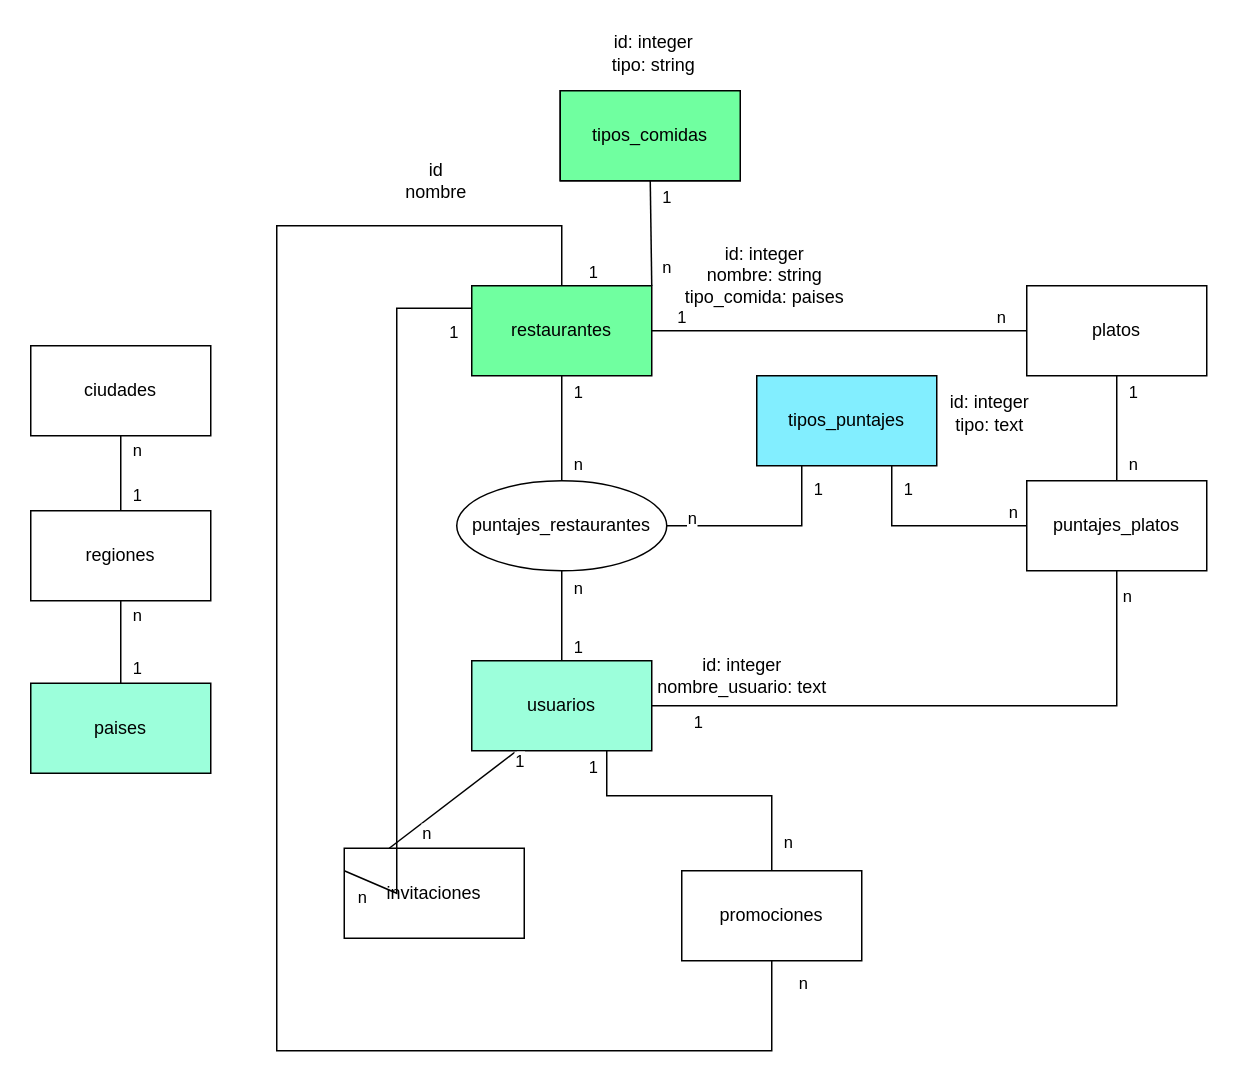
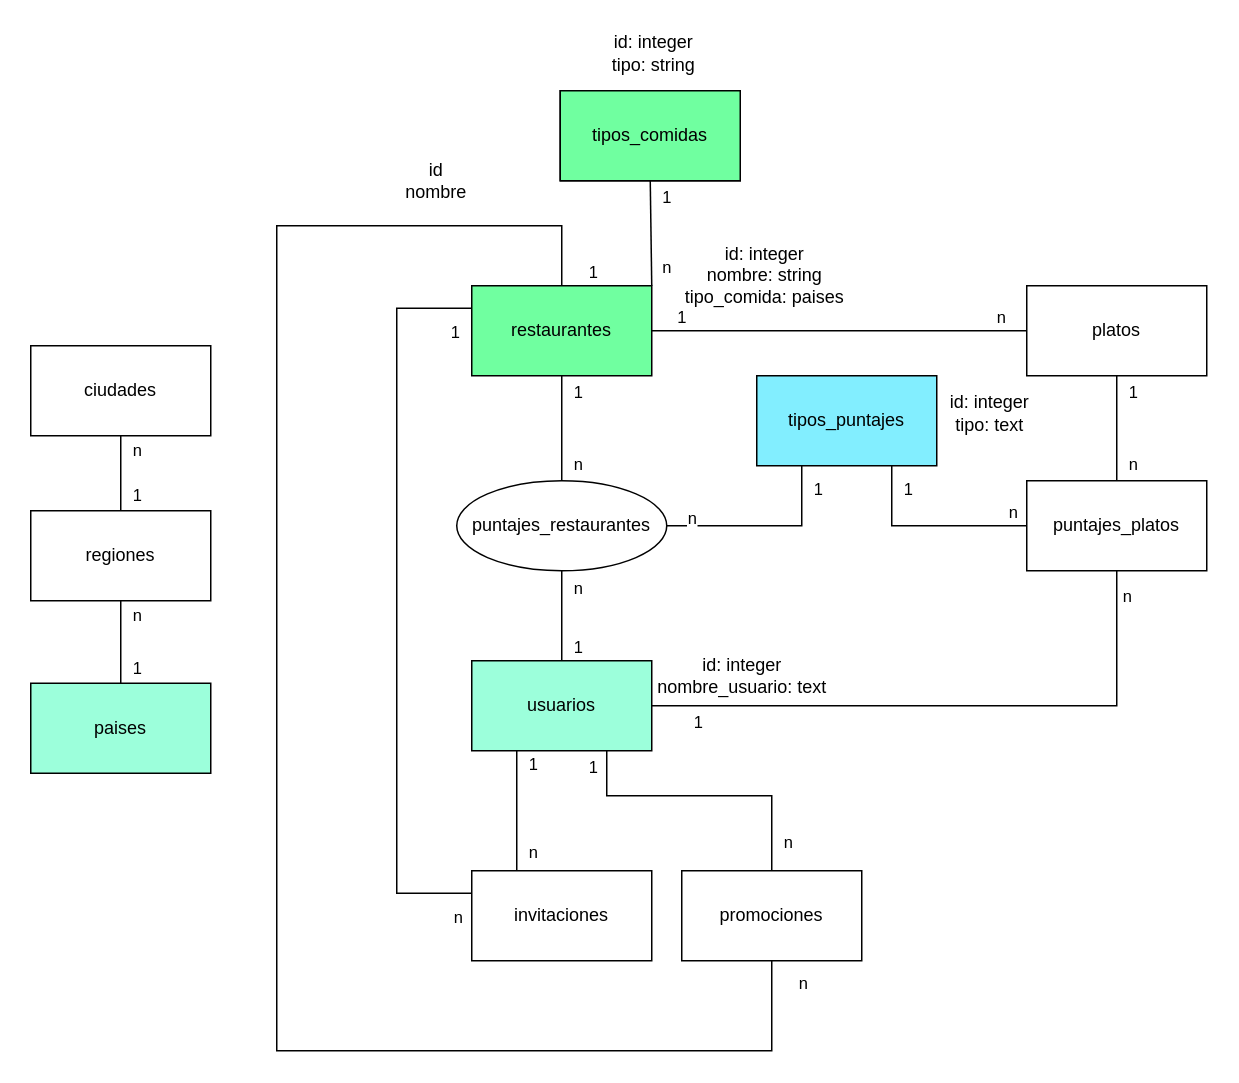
node "invitaciones": moved (434, 893) -> (562, 916)
